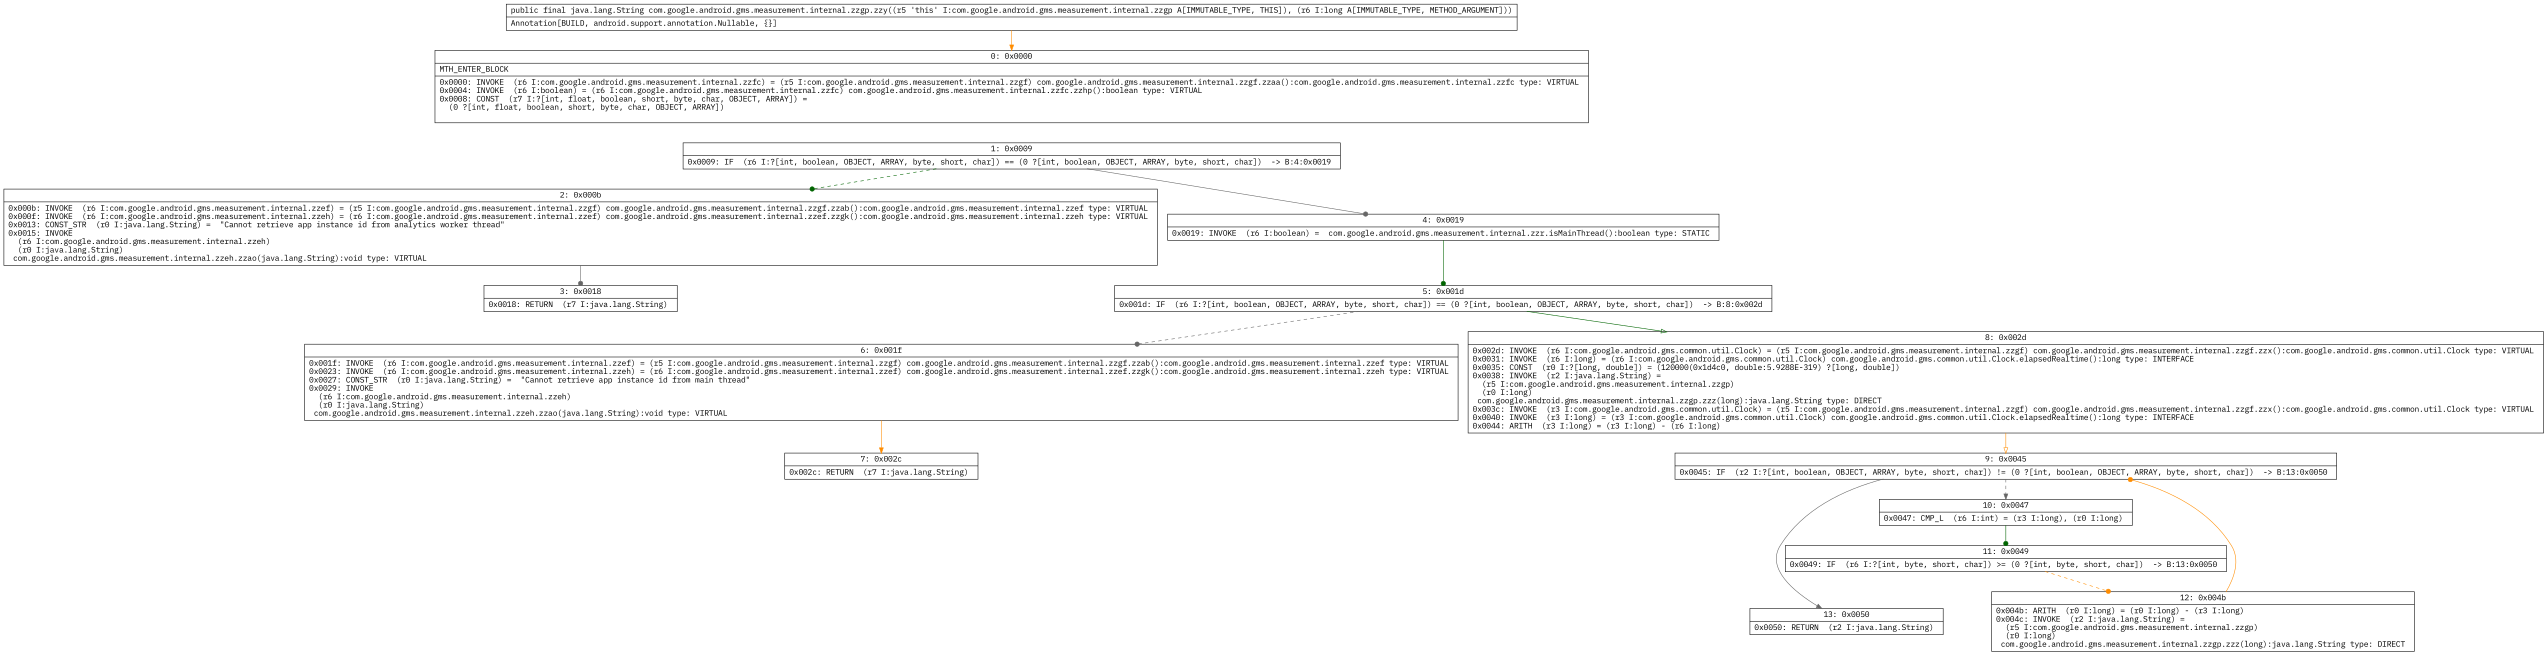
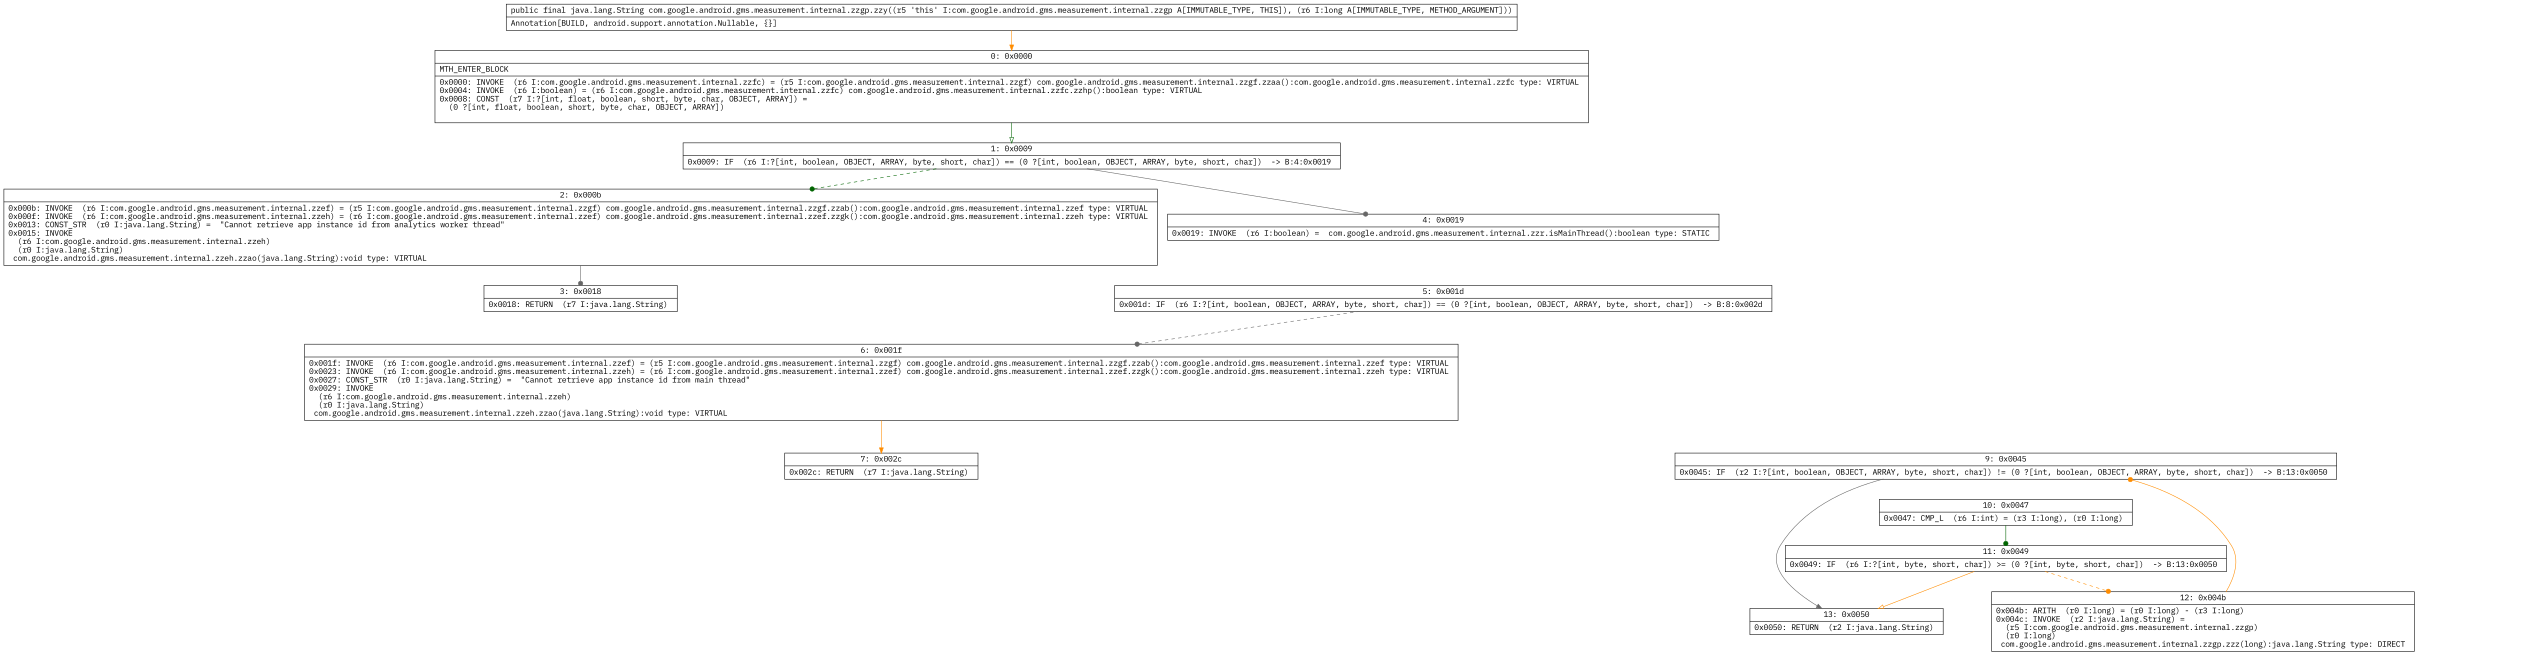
edge "0: 0x0000" -> "1: 0x0009": added
edge "4: 0x0019" -> "5: 0x001d": removed
node "8: 0x002d": removed
edge "9: 0x0045" -> "10: 0x0047": removed
edge "11: 0x0049" -> "13: 0x0050": added
